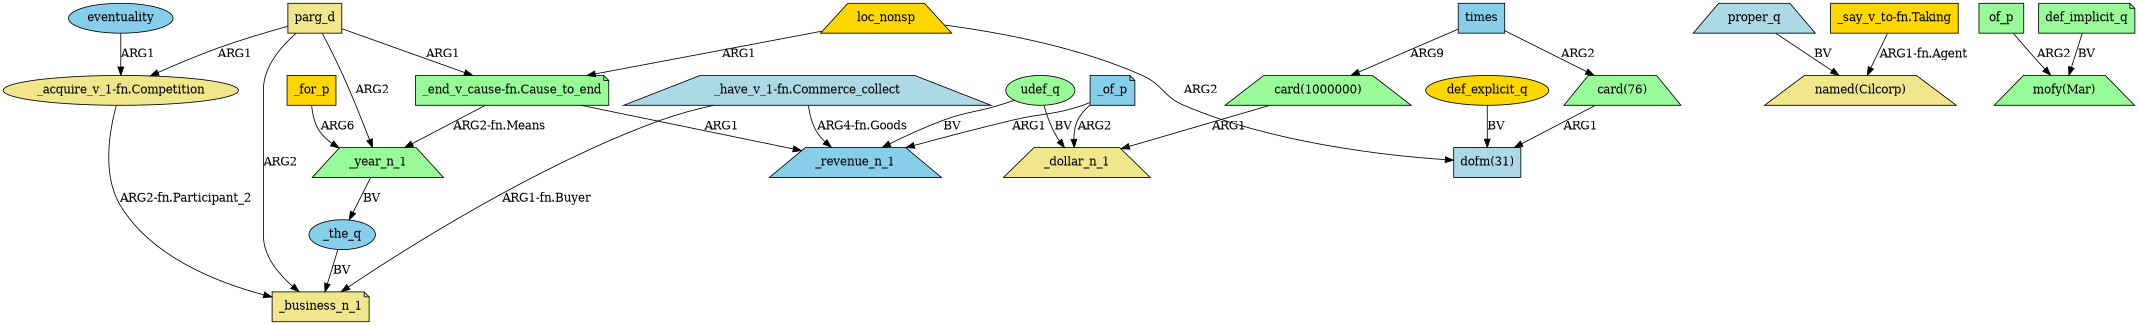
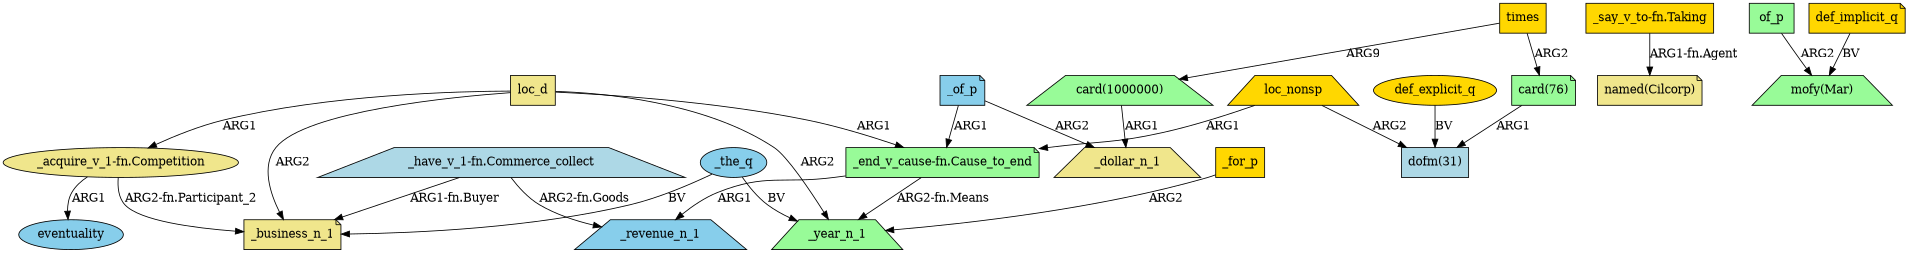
node "parg_d": label "parg_d" -> "loc_d"
node "times": fillcolor skyblue -> gold
node "proper_q": removed
node "def_implicit_q": fillcolor palegreen -> gold
edge "eventuality" -> "_acquire_v_1-fn.Competition": reversed
node "udef_q": removed
node "card(76)": shape trapezium -> note
node "named(Cilcorp)": shape trapezium -> note
edge "_of_p" -> "_revenue_n_1": now "_of_p" -> "_end_v_cause-fn.Cause_to_end"
edge "_for_p" -> "_year_n_1": label "ARG6" -> "ARG2"
edge "_have_v_1-fn.Commerce_collect" -> "_revenue_n_1": label "ARG4-fn.Goods" -> "ARG2-fn.Goods"
edge "_year_n_1" -> "_the_q": reversed
